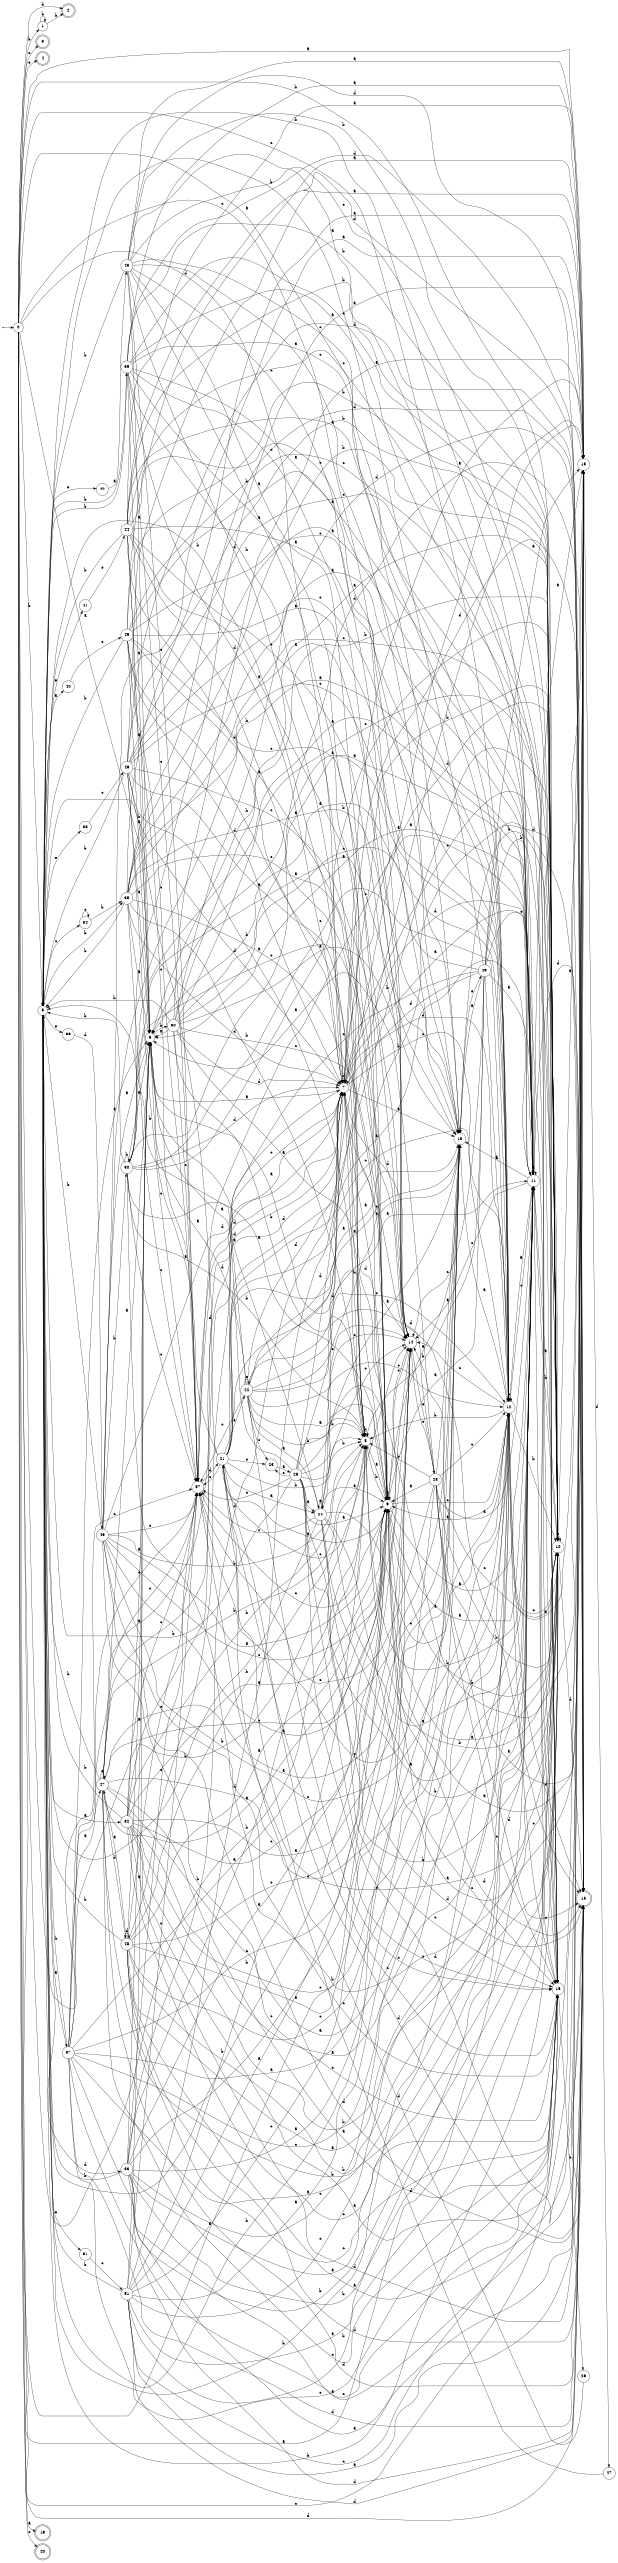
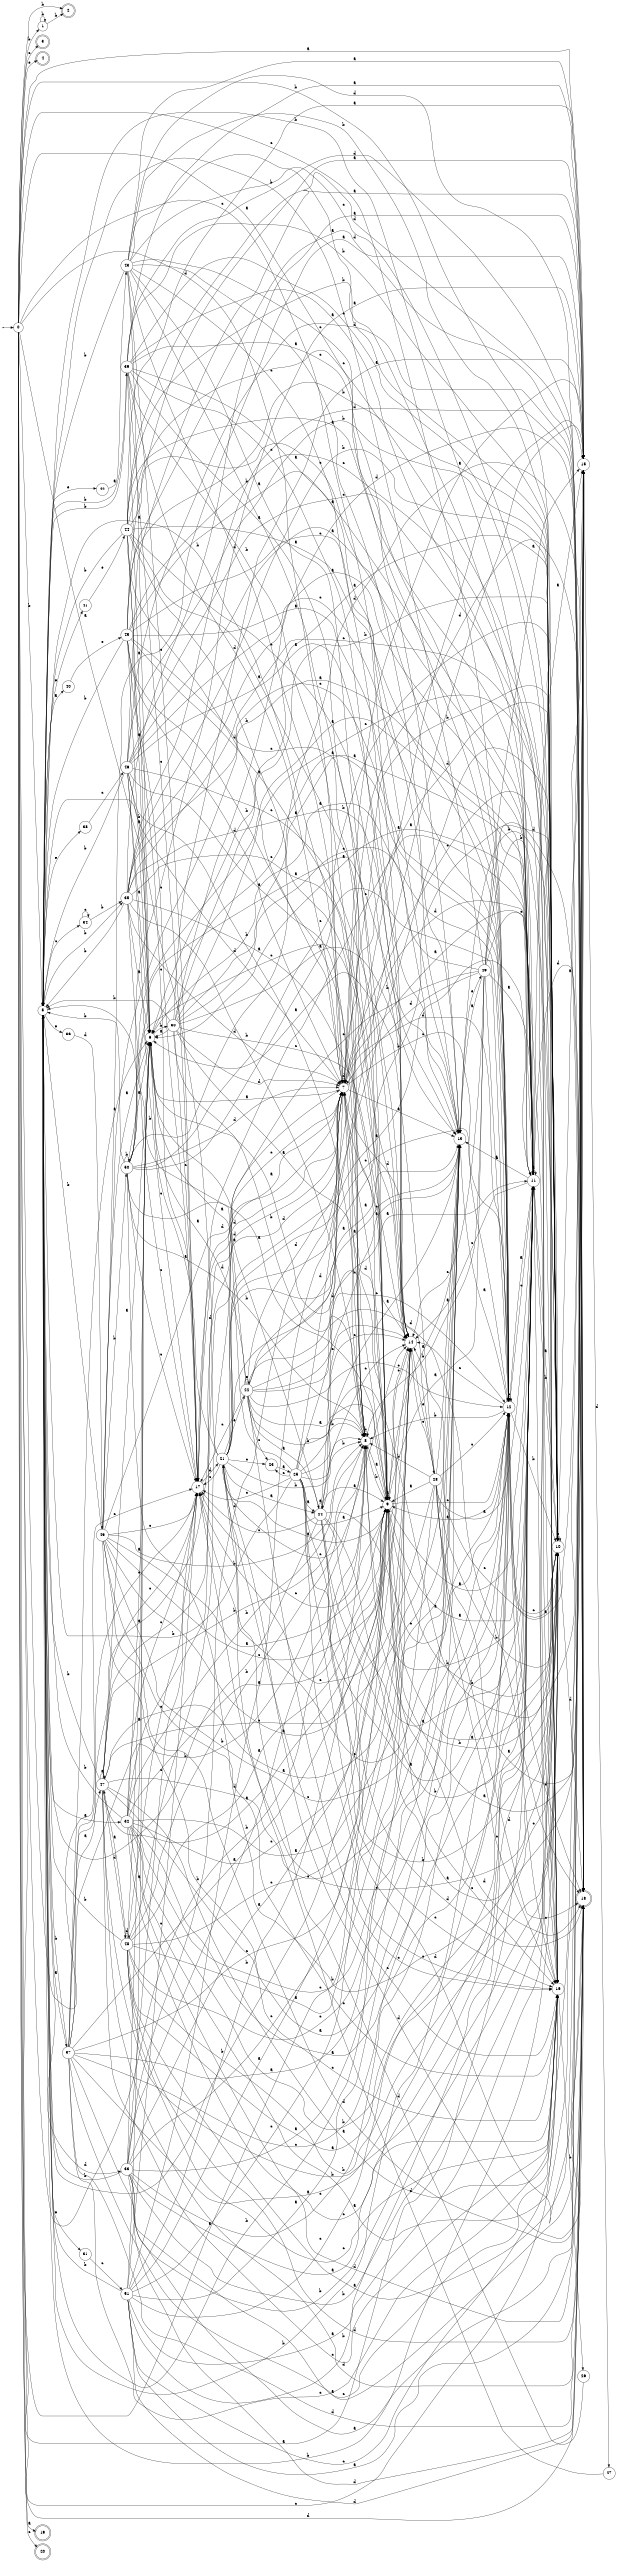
edge "45" -> "18": added, label "d"
node "57": label "57" -> "17"
